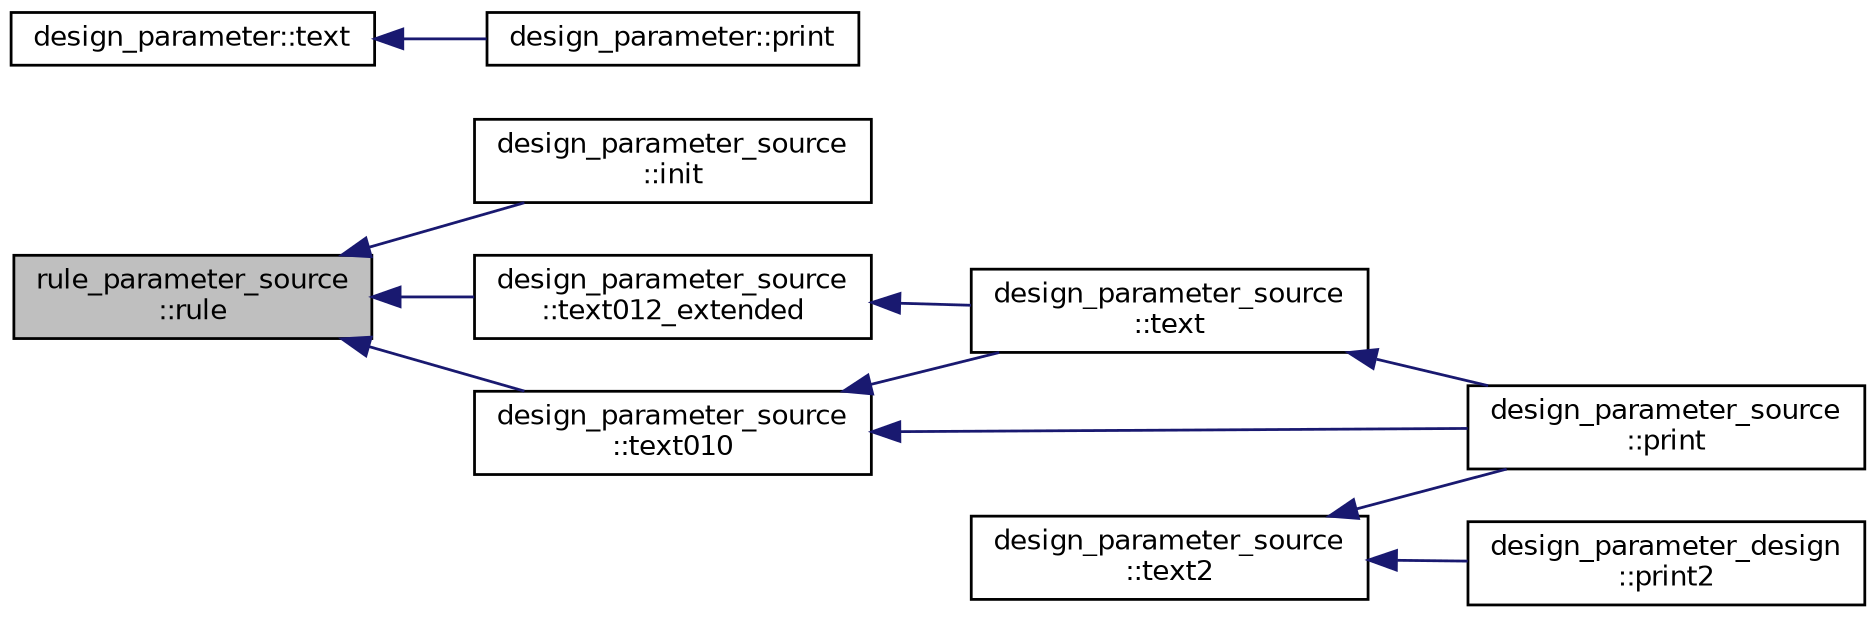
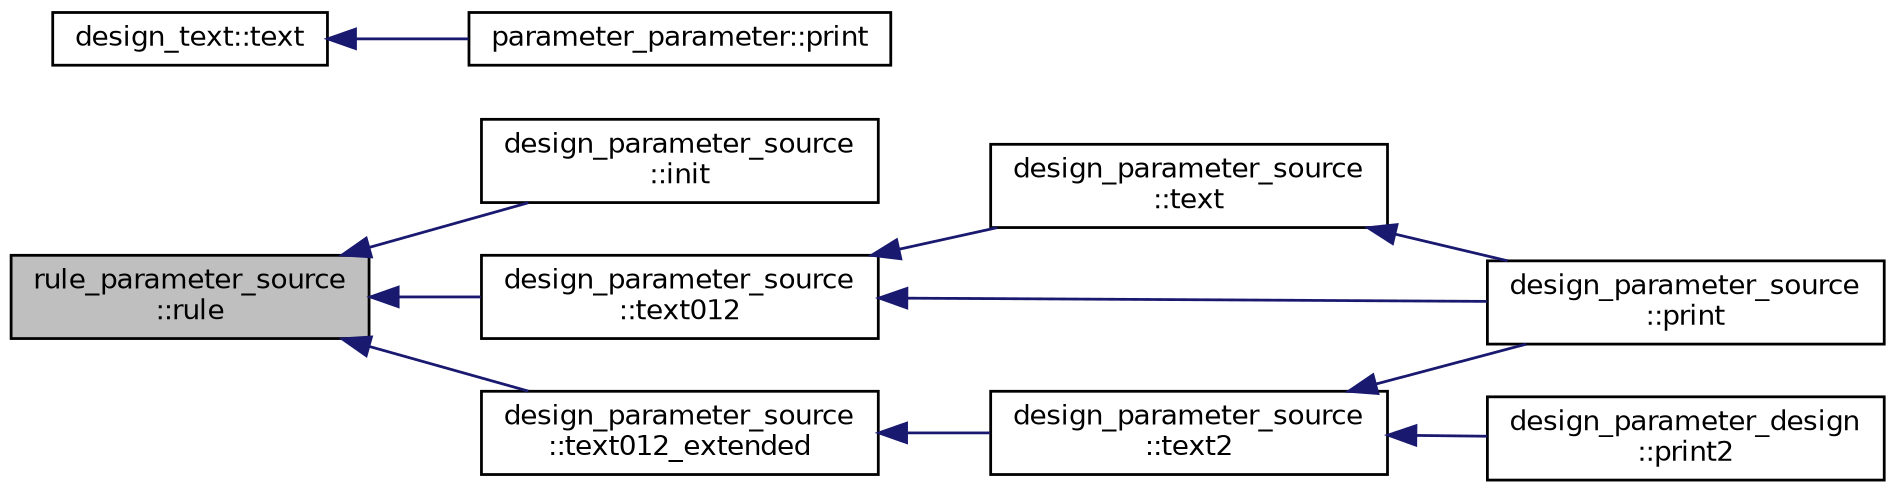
node "design_parameter::text": label "design_parameter::text" -> "design_text::text"
node "design_parameter::print": label "design_parameter::print" -> "parameter_parameter::print"
edge "design_parameter_source ::text" -> "design_parameter_source ::text012_extended": now "design_parameter_source ::text2" -> "design_parameter_source ::text012_extended"
node "design_parameter_source ::text010": label "design_parameter_source ::text010" -> "design_parameter_source ::text012"
